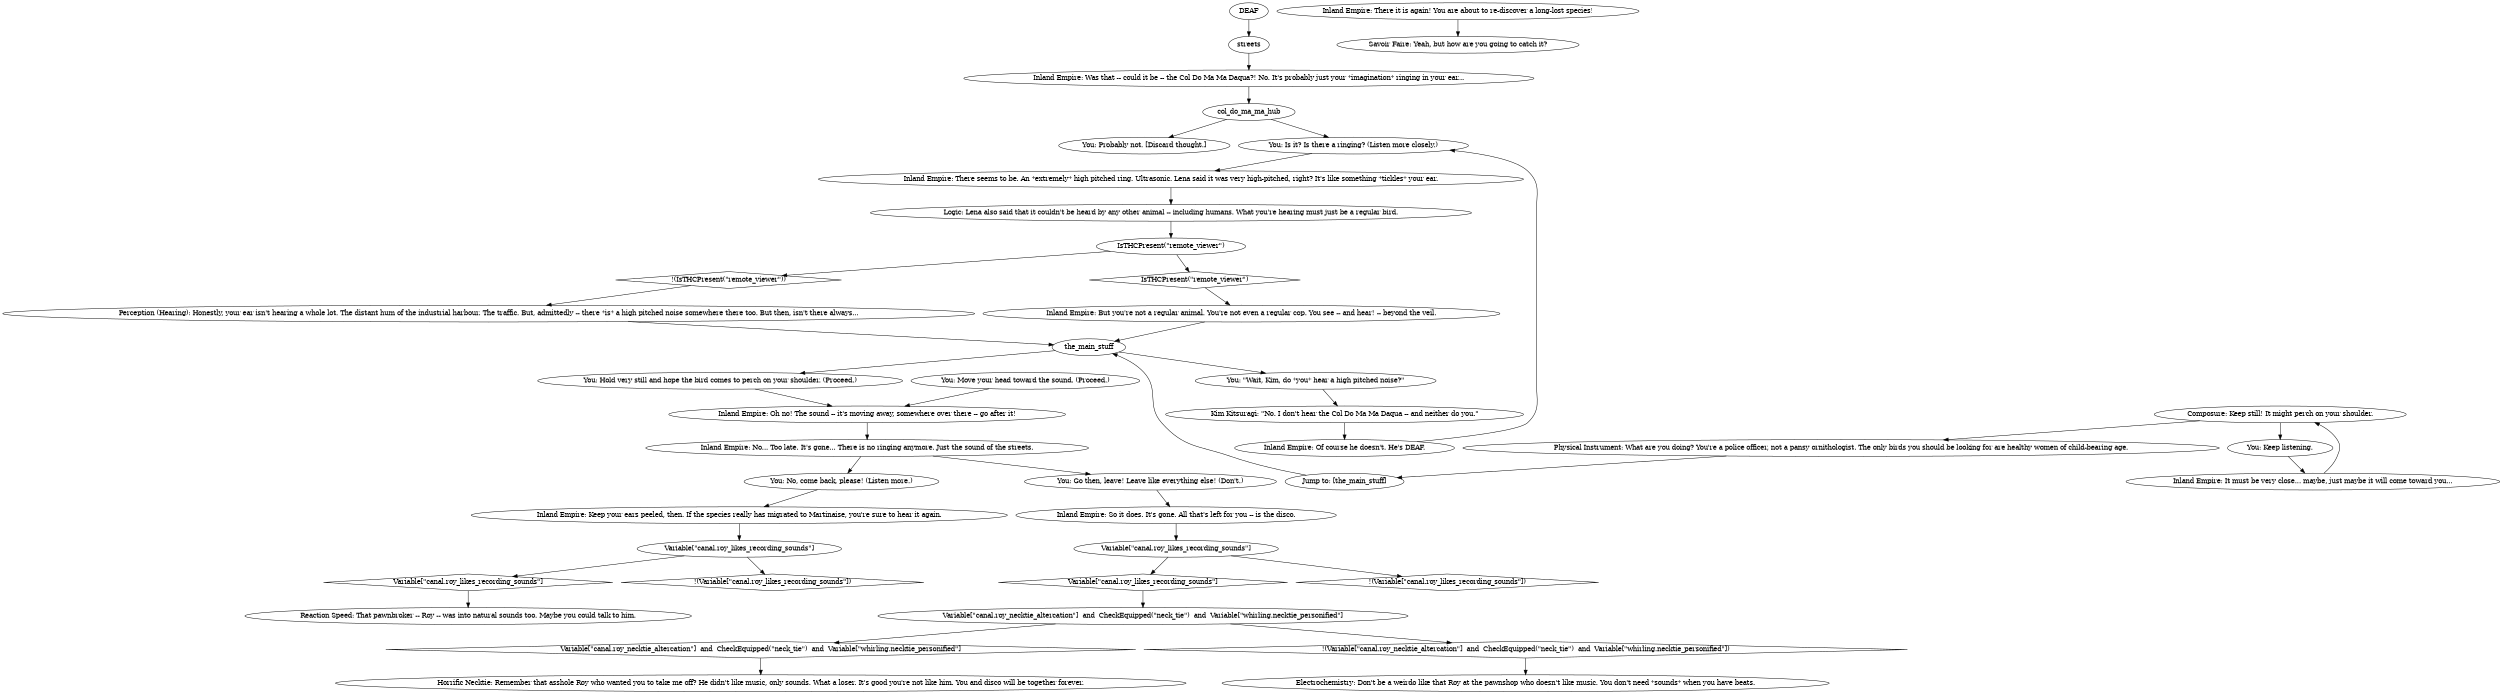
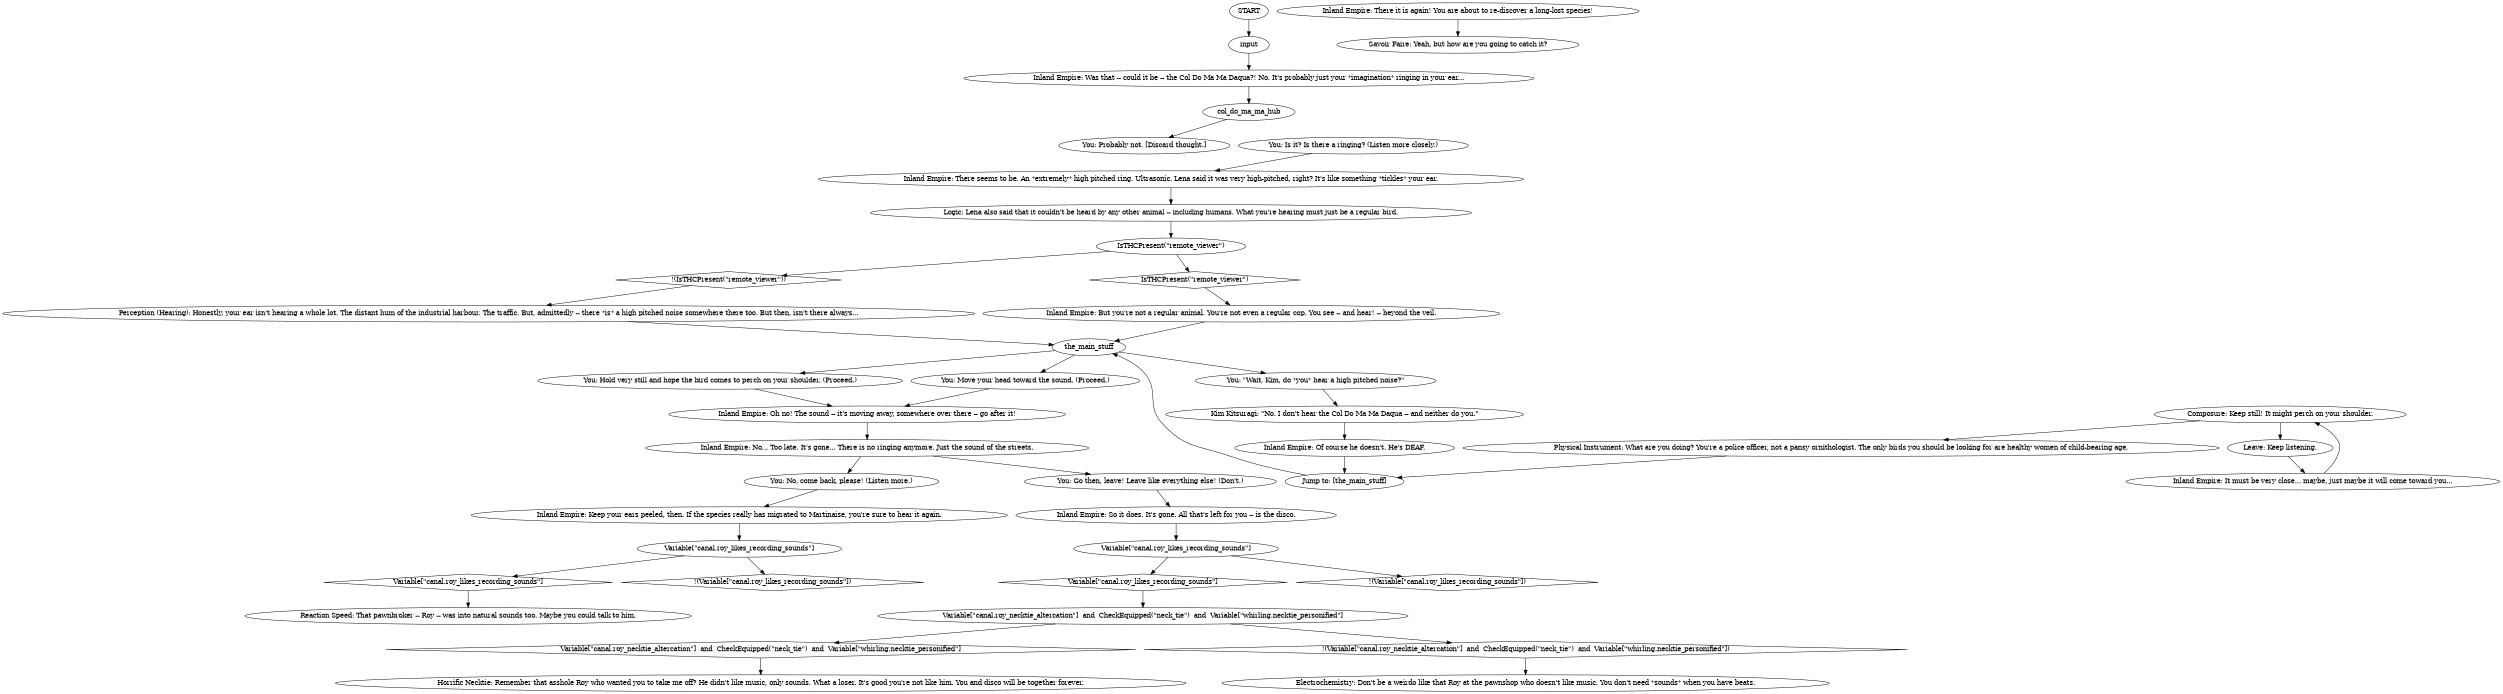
node "DEAF": label "DEAF" -> "START"
node "streets": label "streets" -> "input"
edge "col_do_ma_ma_hub" -> "You: Is it? Is there a ringing? (Listen more closely.)": removed
edge "Inland Empire: Of course he doesn't. He's DEAF." -> "You: Is it? Is there a ringing? (Listen more closely.)": now "Inland Empire: Of course he doesn't. He's DEAF." -> "Jump to: [the_main_stuff]"
edge "the_main_stuff" -> "You: Move your head toward the sound. (Proceed.)": added
node "You: Keep listening.": label "You: Keep listening." -> "Leave: Keep listening."
